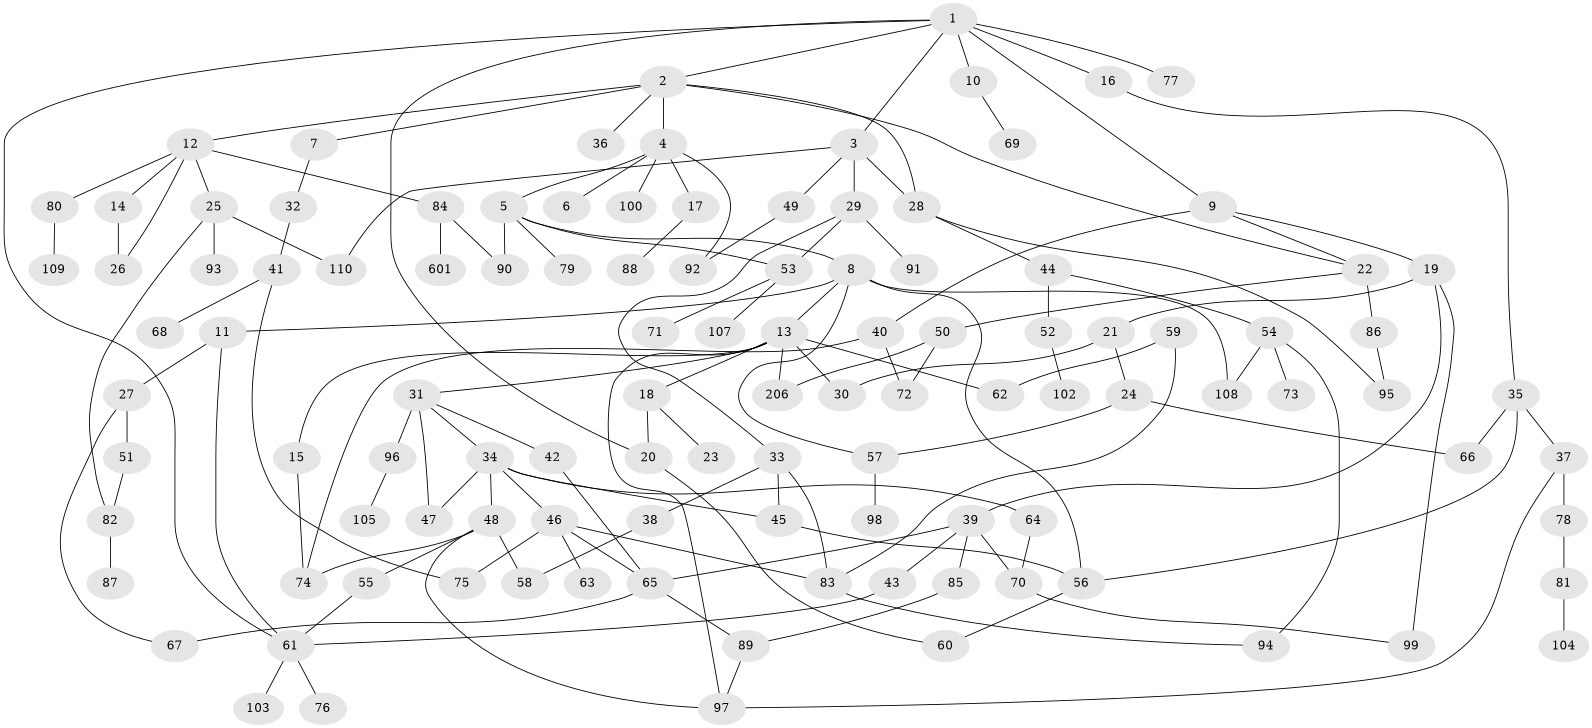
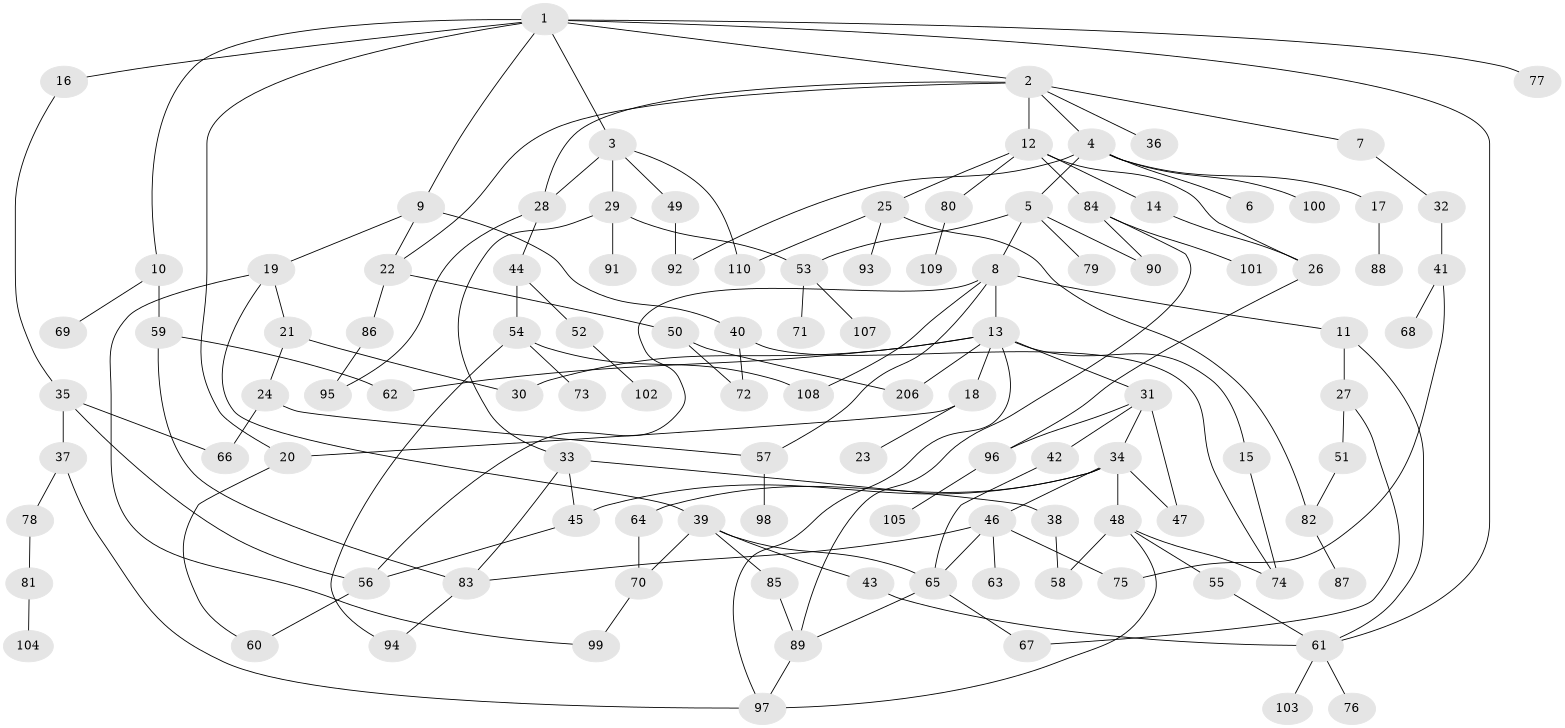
node "601": label "601" -> "101"
edge "10" -- "59": added
edge "26" -- "96": added
edge "84" -- "89": added
